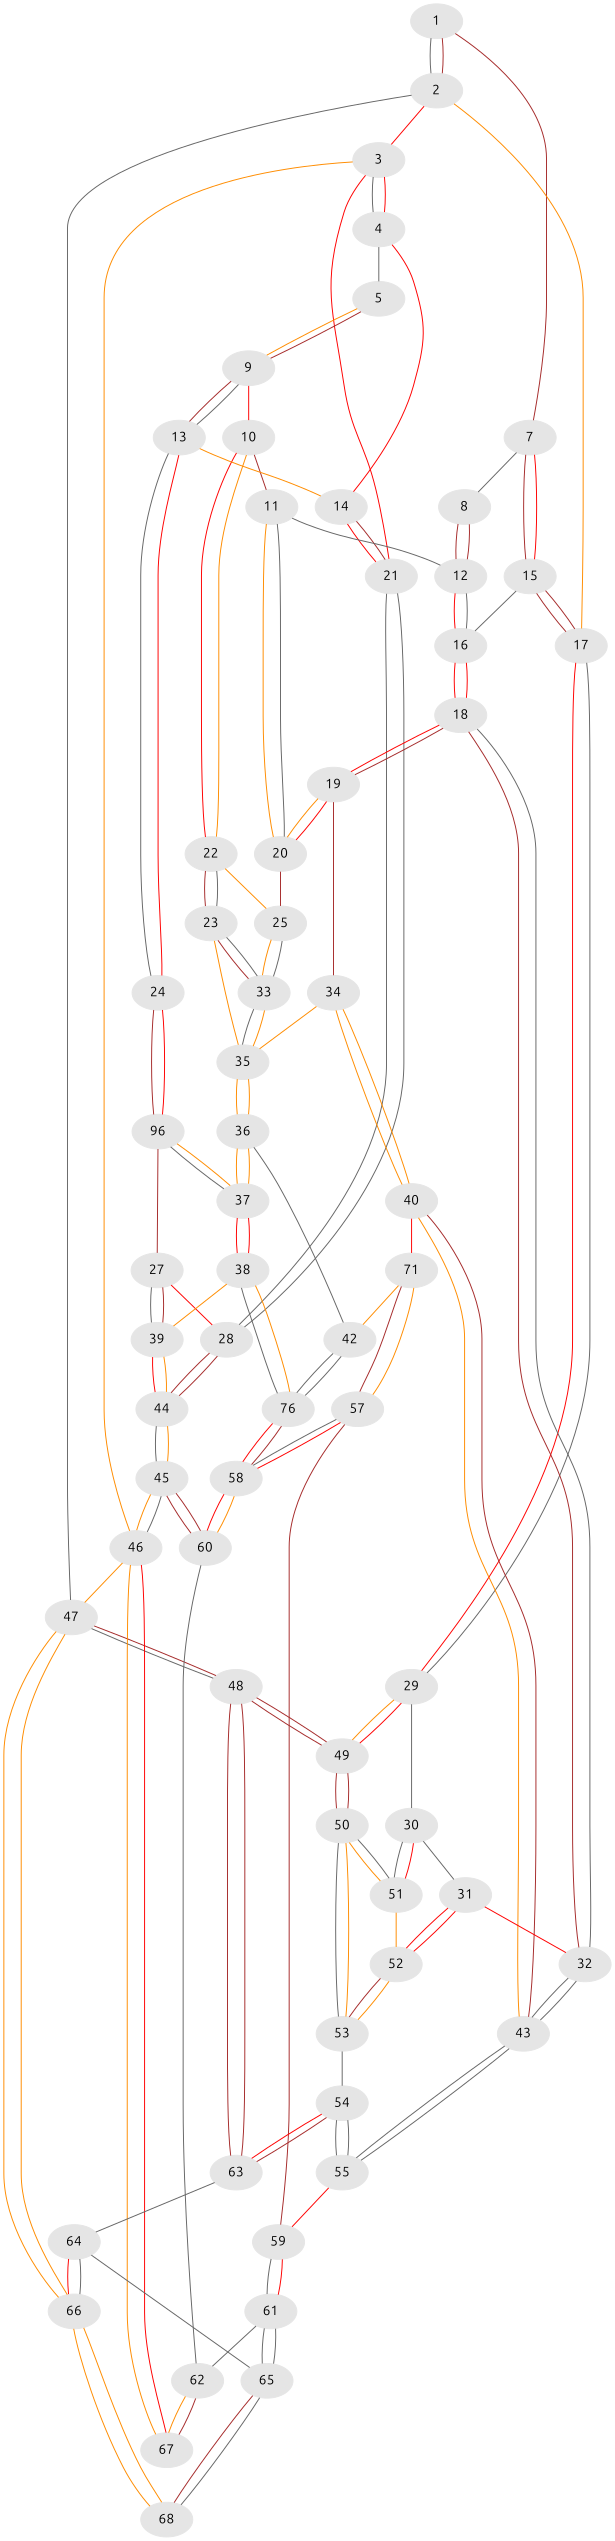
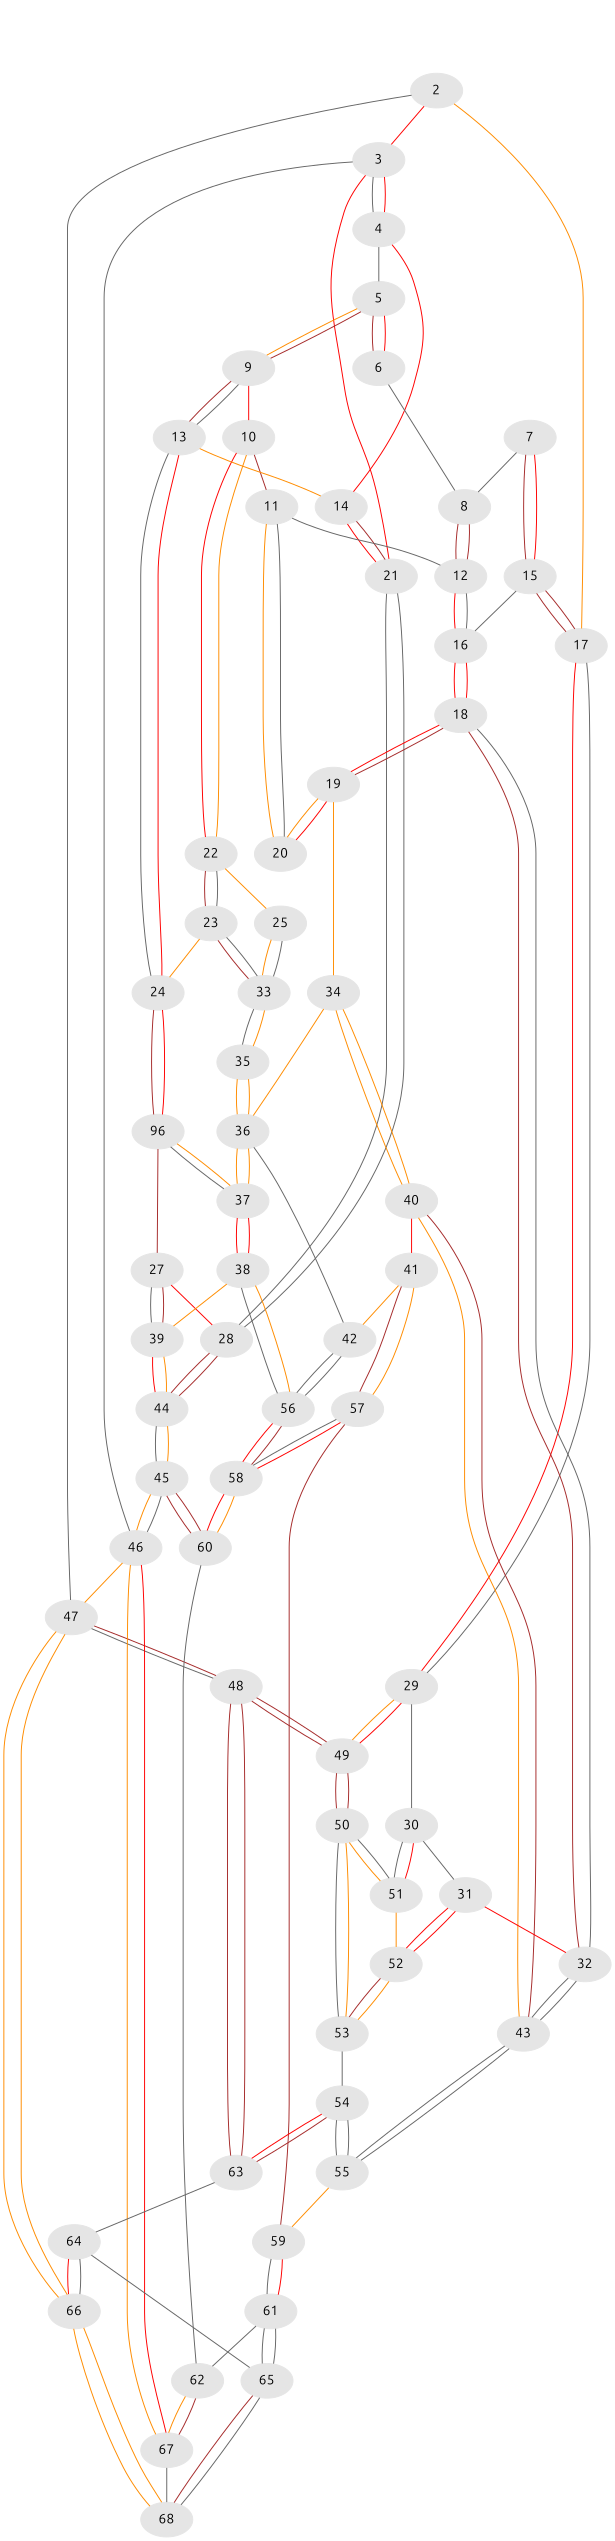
node "1": removed
node "6": added
edge "3" -- "46": color darkorange -> gray40
edge "20" -- "25": removed
edge "19" -- "34": color brown -> darkorange
edge "23" -- "35": now "23" -- "24"
edge "34" -- "35": now "34" -- "36"
node "71": label "71" -> "41"
node "76": label "76" -> "56"
edge "55" -- "59": color red -> darkorange
edge "67" -- "68": added
